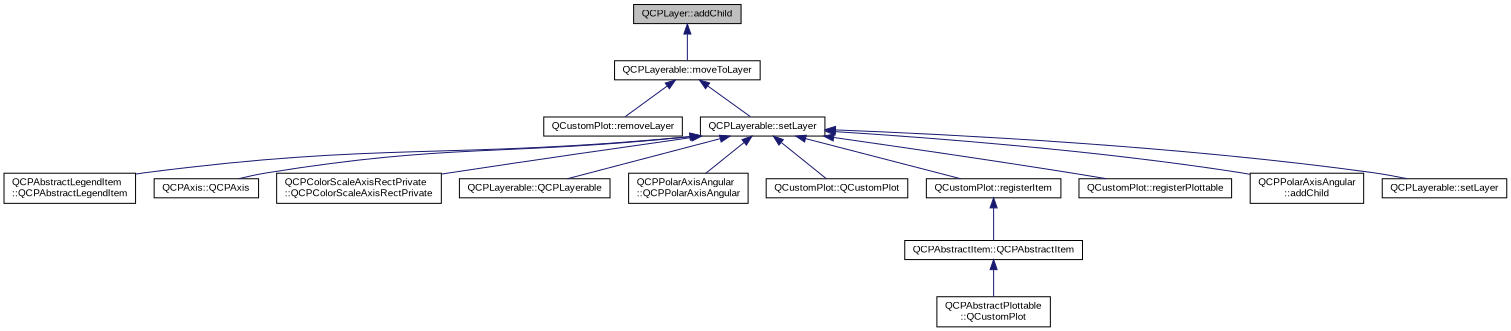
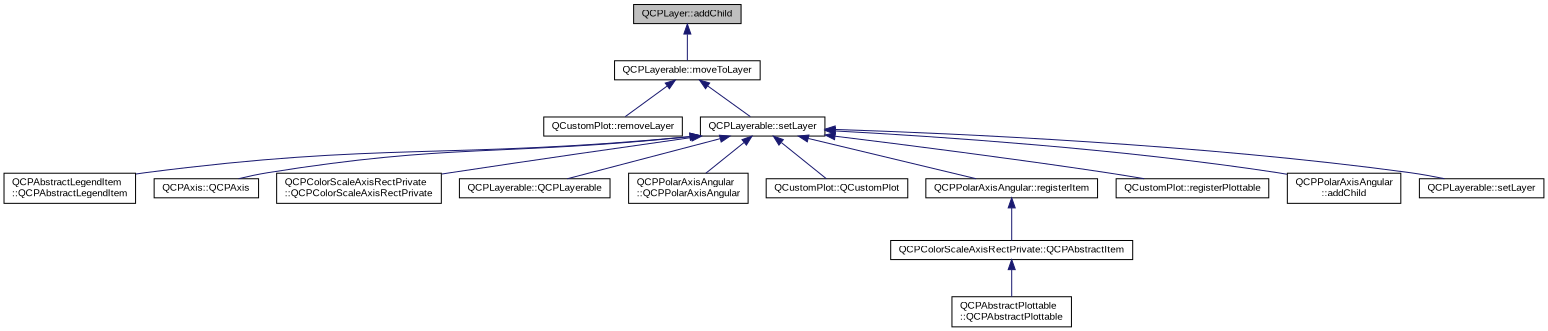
node "QCustomPlot::registerItem": label "QCustomPlot::registerItem" -> "QCPPolarAxisAngular::registerItem"
node "QCPAbstractItem::QCPAbstractItem": label "QCPAbstractItem::QCPAbstractItem" -> "QCPColorScaleAxisRectPrivate::QCPAbstractItem"
node "QCPAbstractPlottable ::QCustomPlot": label "QCPAbstractPlottable ::QCustomPlot" -> "QCPAbstractPlottable ::QCPAbstractPlottable"
